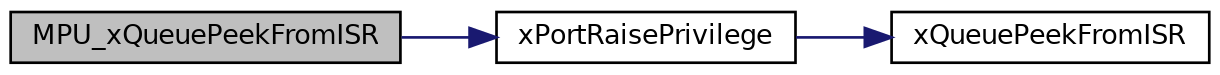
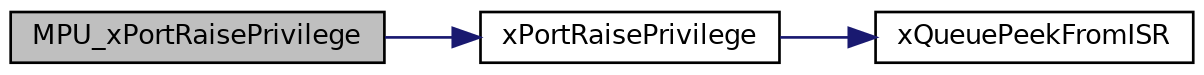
node "MPU_xQueuePeekFromISR": label "MPU_xQueuePeekFromISR" -> "MPU_xPortRaisePrivilege"
